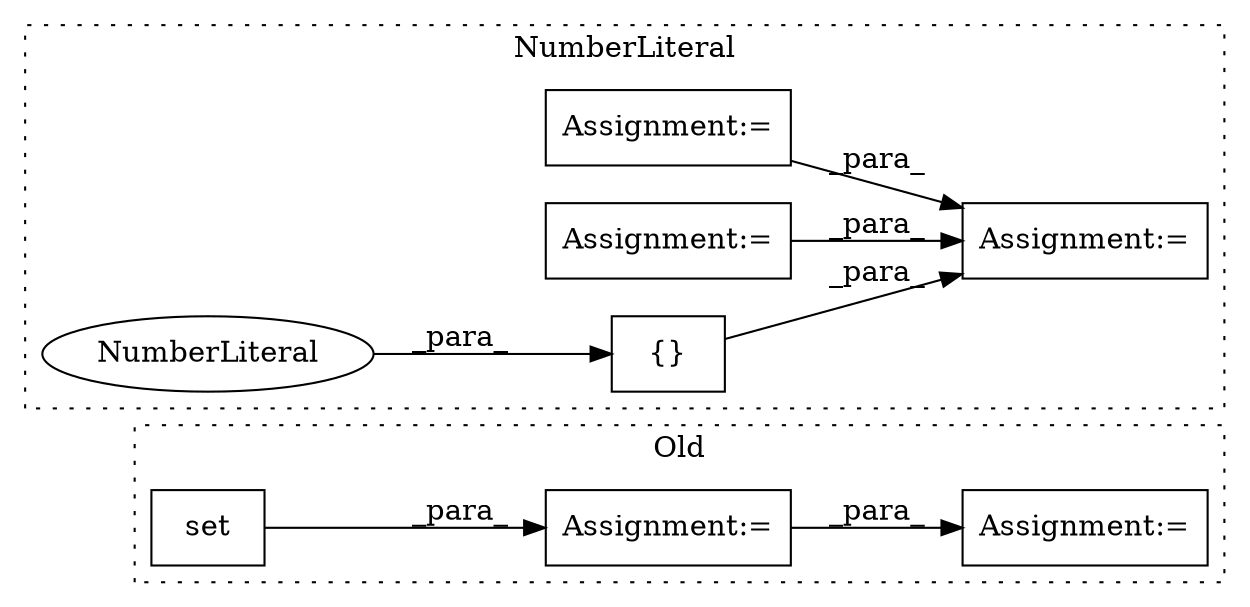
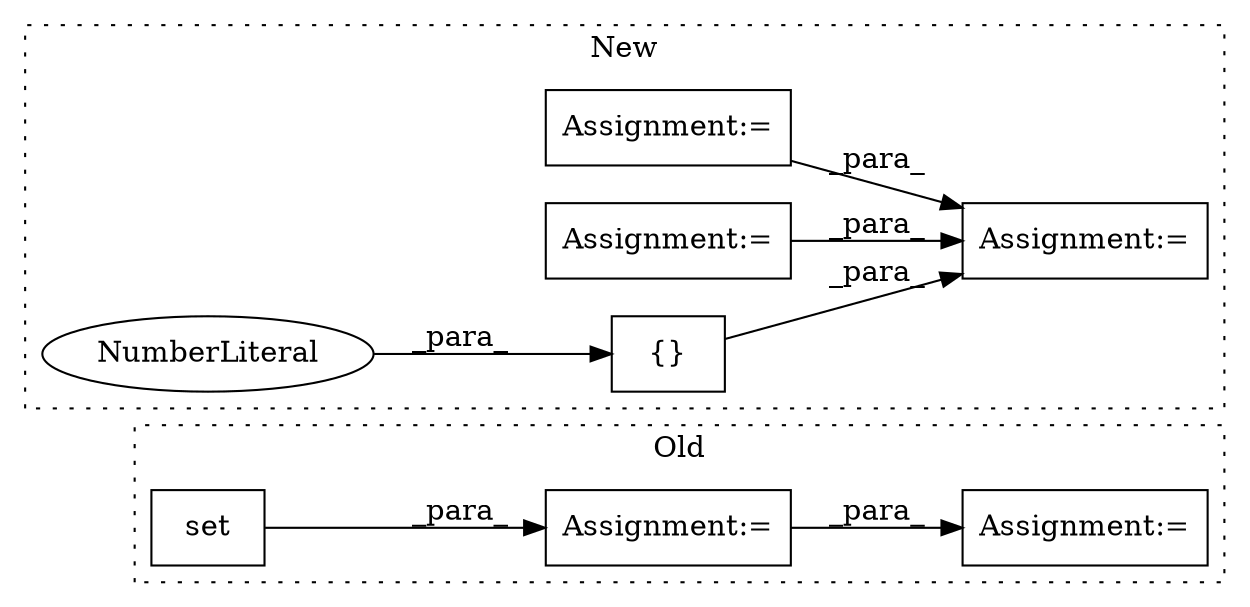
cluster "NumberLiteral": label "NumberLiteral" -> "New"
